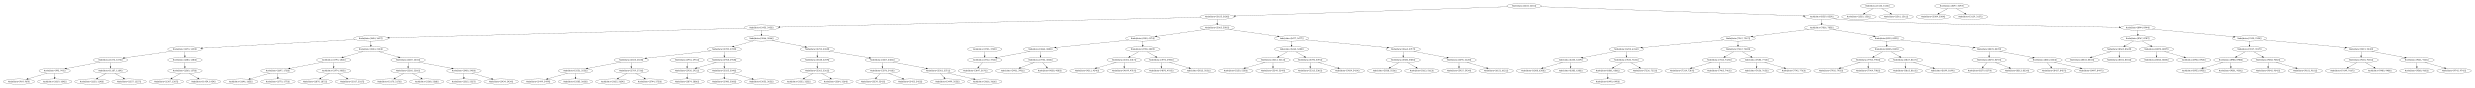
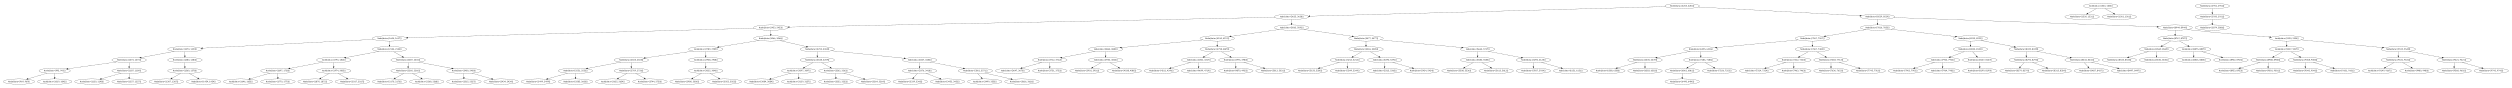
edge "Node{data=[3751, 3752]}" -> "Node{data=[3712, 3712]}": reversed
edge "Node{data=[2968, 2968]}" -> "Node{data=[2920, 2921]}": removed
edge "Node{data=[3188, 3209]}" -> "Node{data=[3097, 3097]}": added
node "Node{data=[8163, 8163]}": removed
